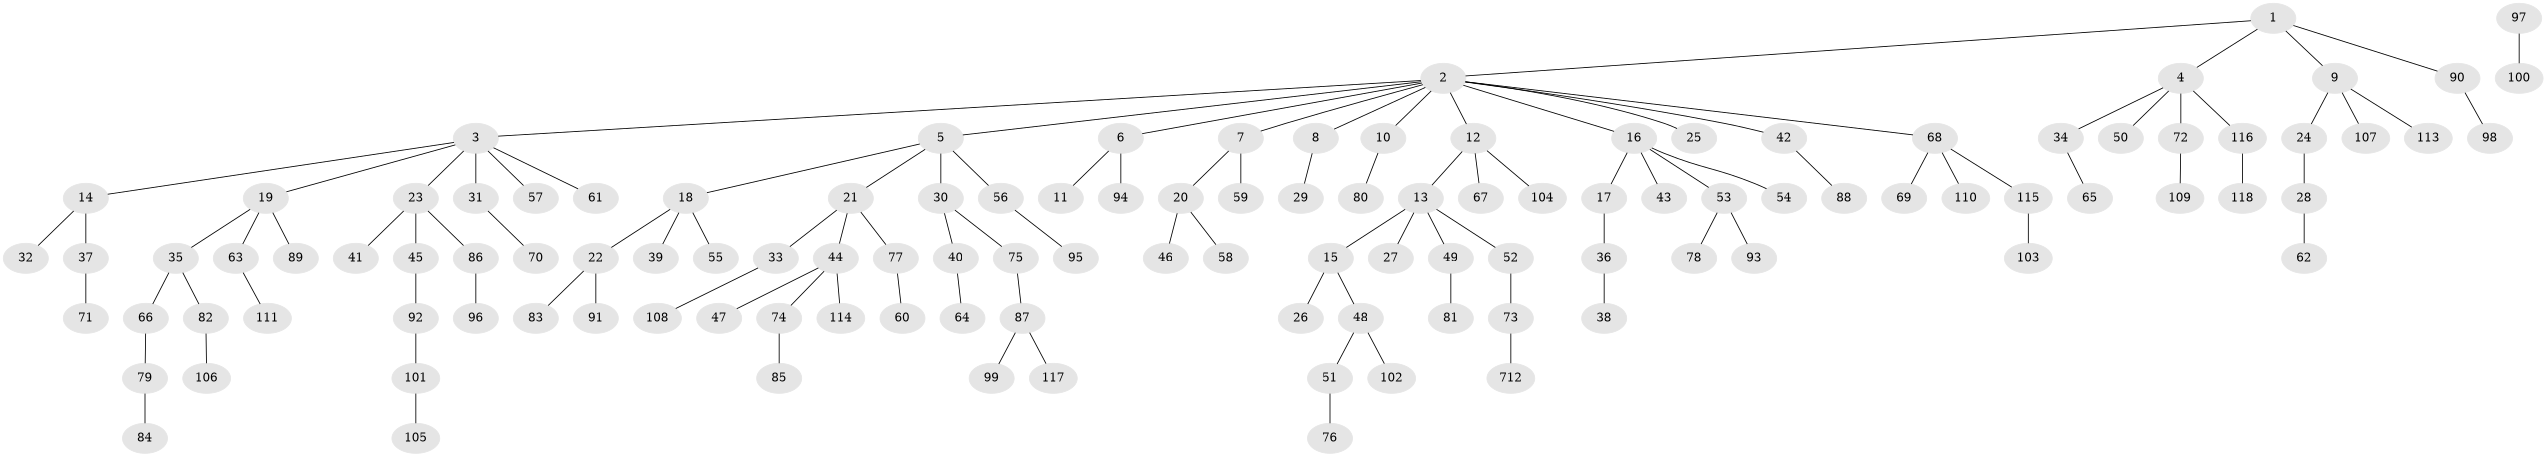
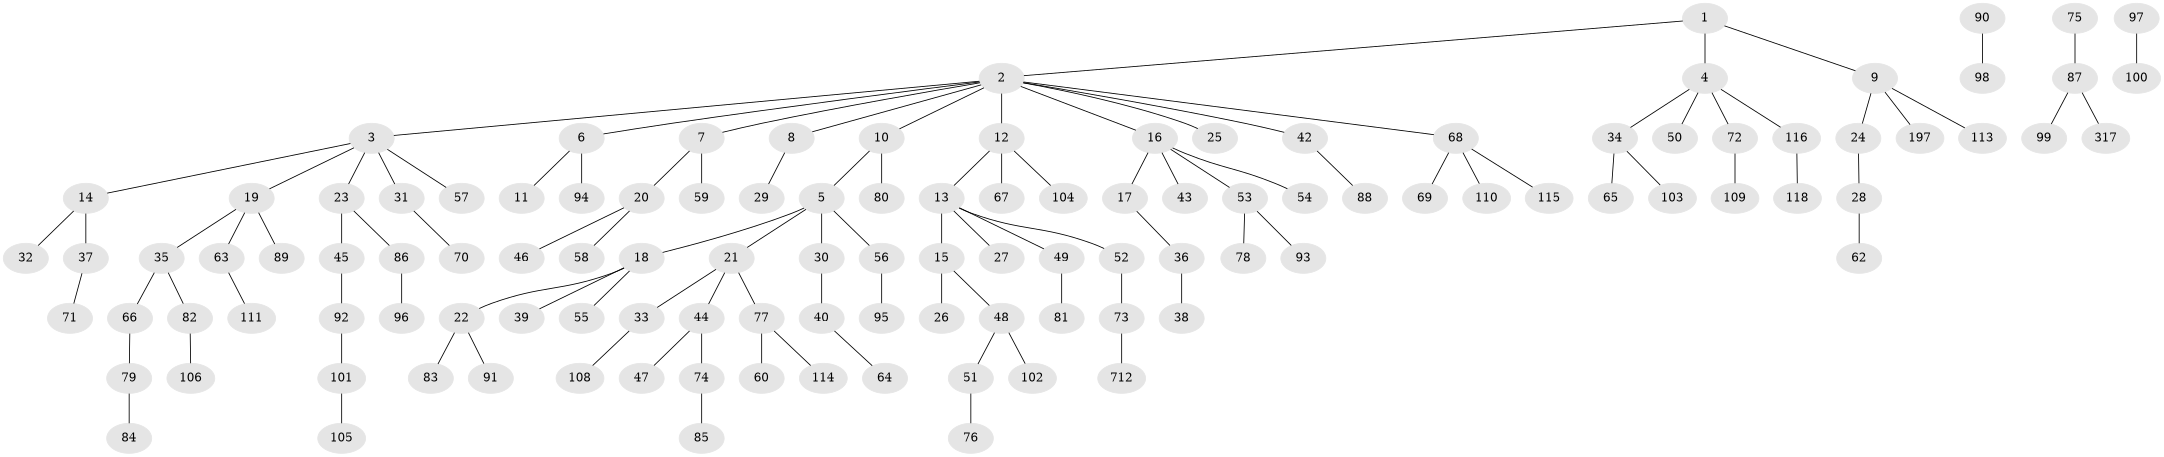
edge "1" -- "90": removed
edge "2" -- "5": now "10" -- "5"
node "107": label "107" -> "197"
node "61": removed
edge "30" -- "75": removed
edge "115" -- "103": now "34" -- "103"
node "41": removed
edge "44" -- "114": now "77" -- "114"
node "117": label "117" -> "317"
